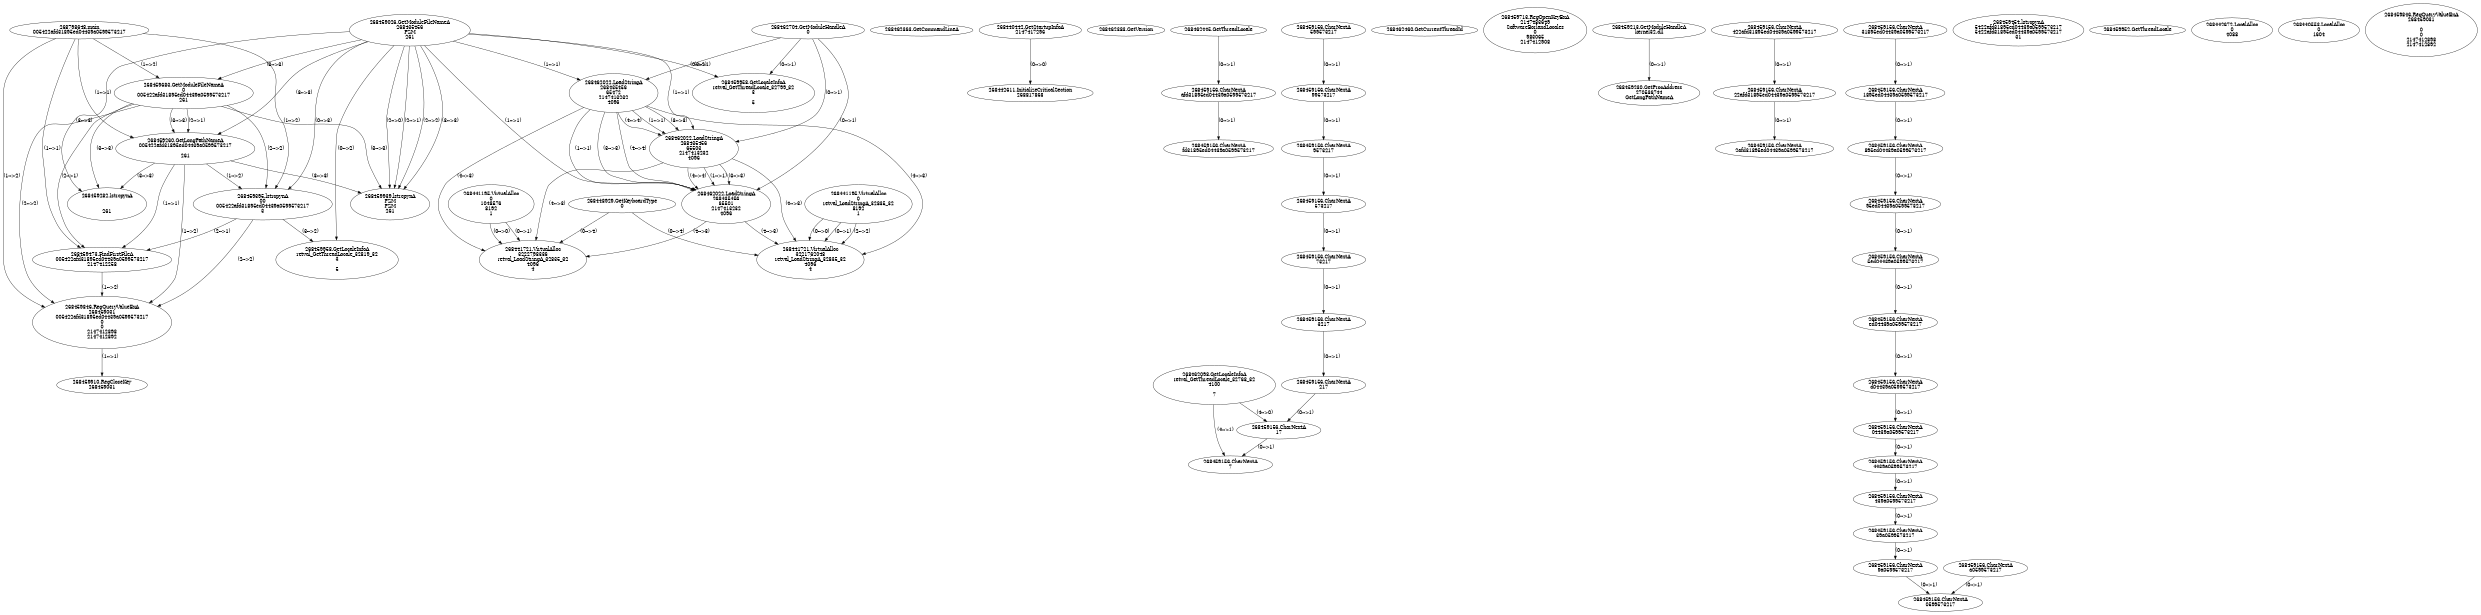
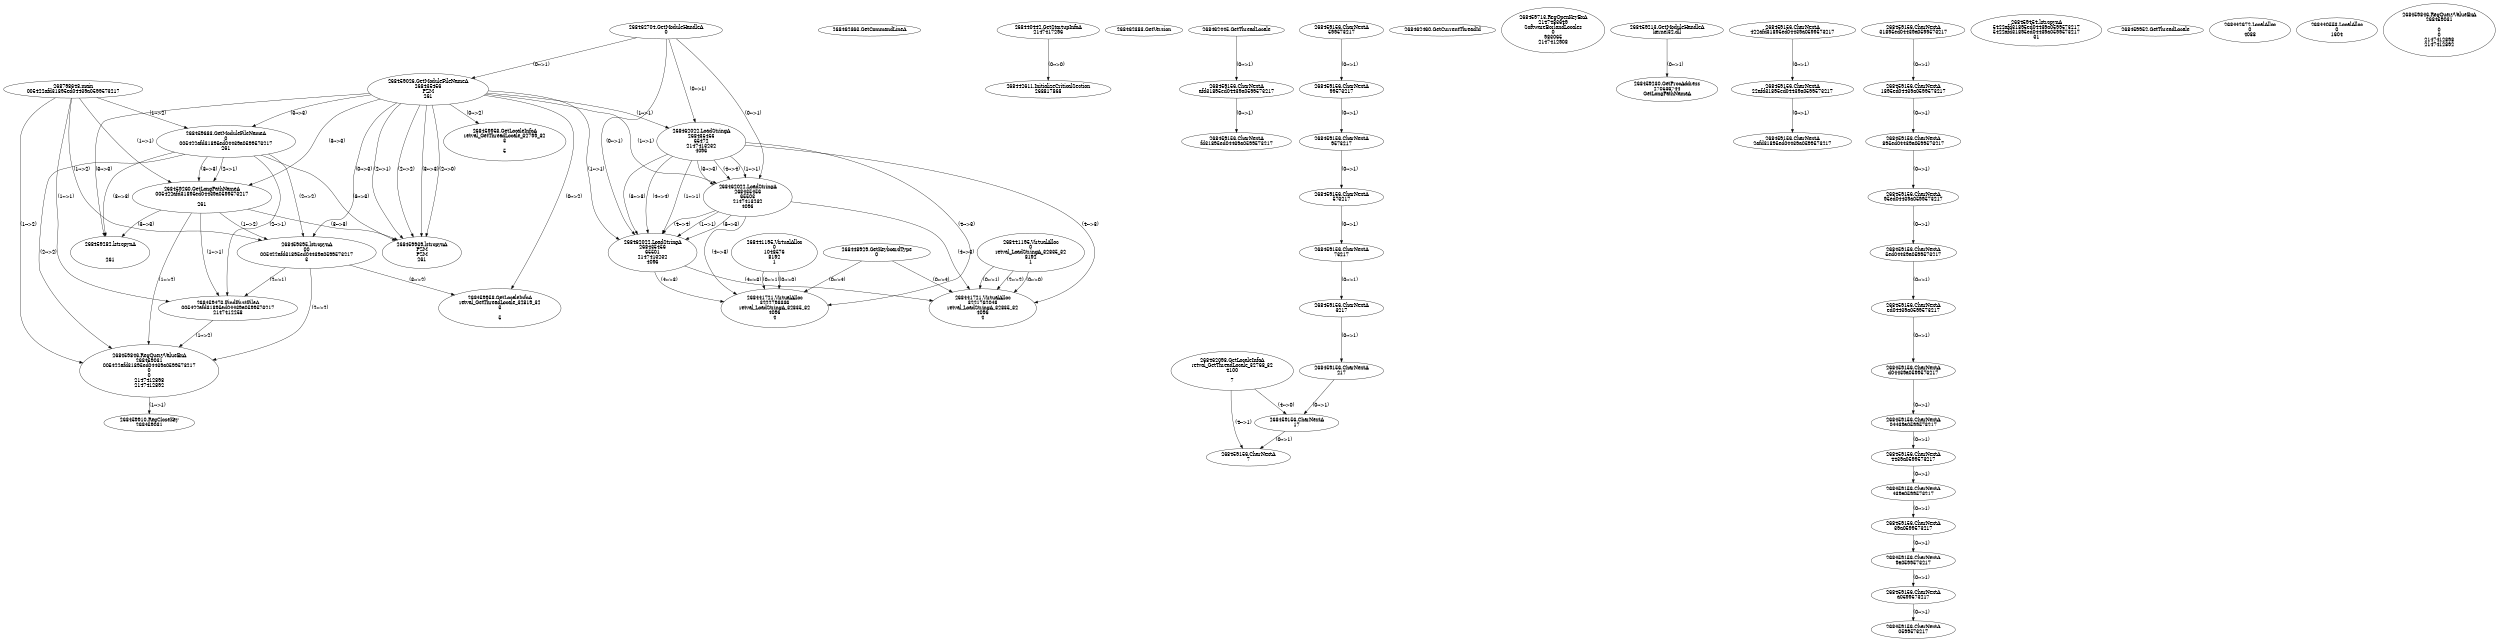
edge "268462704.GetModuleHandleA 0" -> "268459958.GetLocaleInfoA retval_GetThreadLocale_32799_32 3 5": now "268462704.GetModuleHandleA 0" -> "268459026.GetModuleFileNameA 268435456 PZM 261"
edge "268459156.CharNextA 9a0599573217" -> "268459156.CharNextA 0599573217": now "268459156.CharNextA 9a0599573217" -> "268459156.CharNextA a0599573217"
